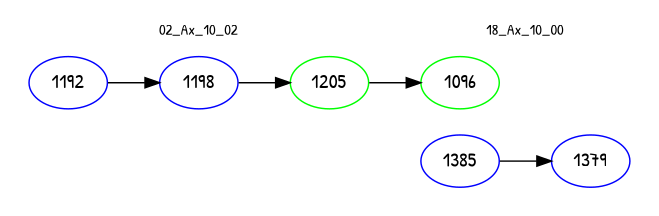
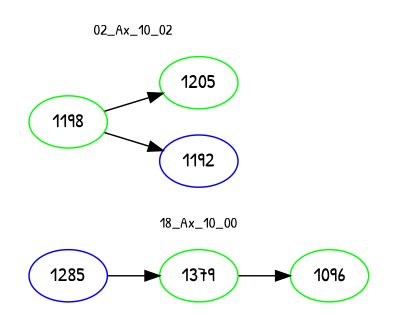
edge "1192" -> "1198": reversed
node "1198": color blue -> green
edge "1205" -> "1096": now "1379" -> "1096"
node "1385": label "1385" -> "1285"
node "1379": color blue -> green
